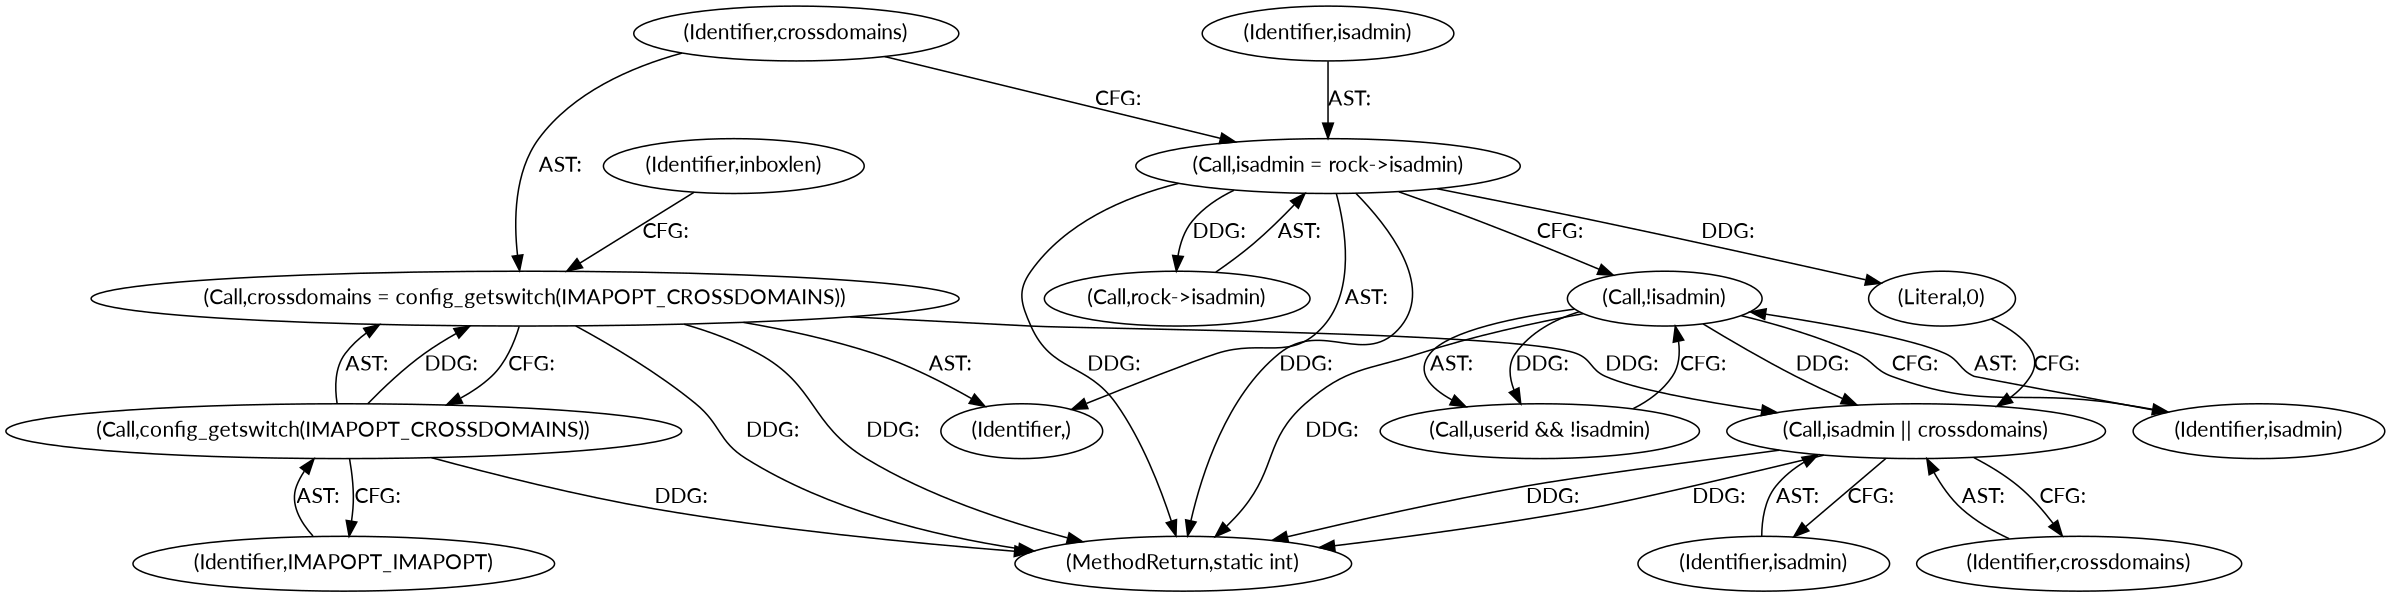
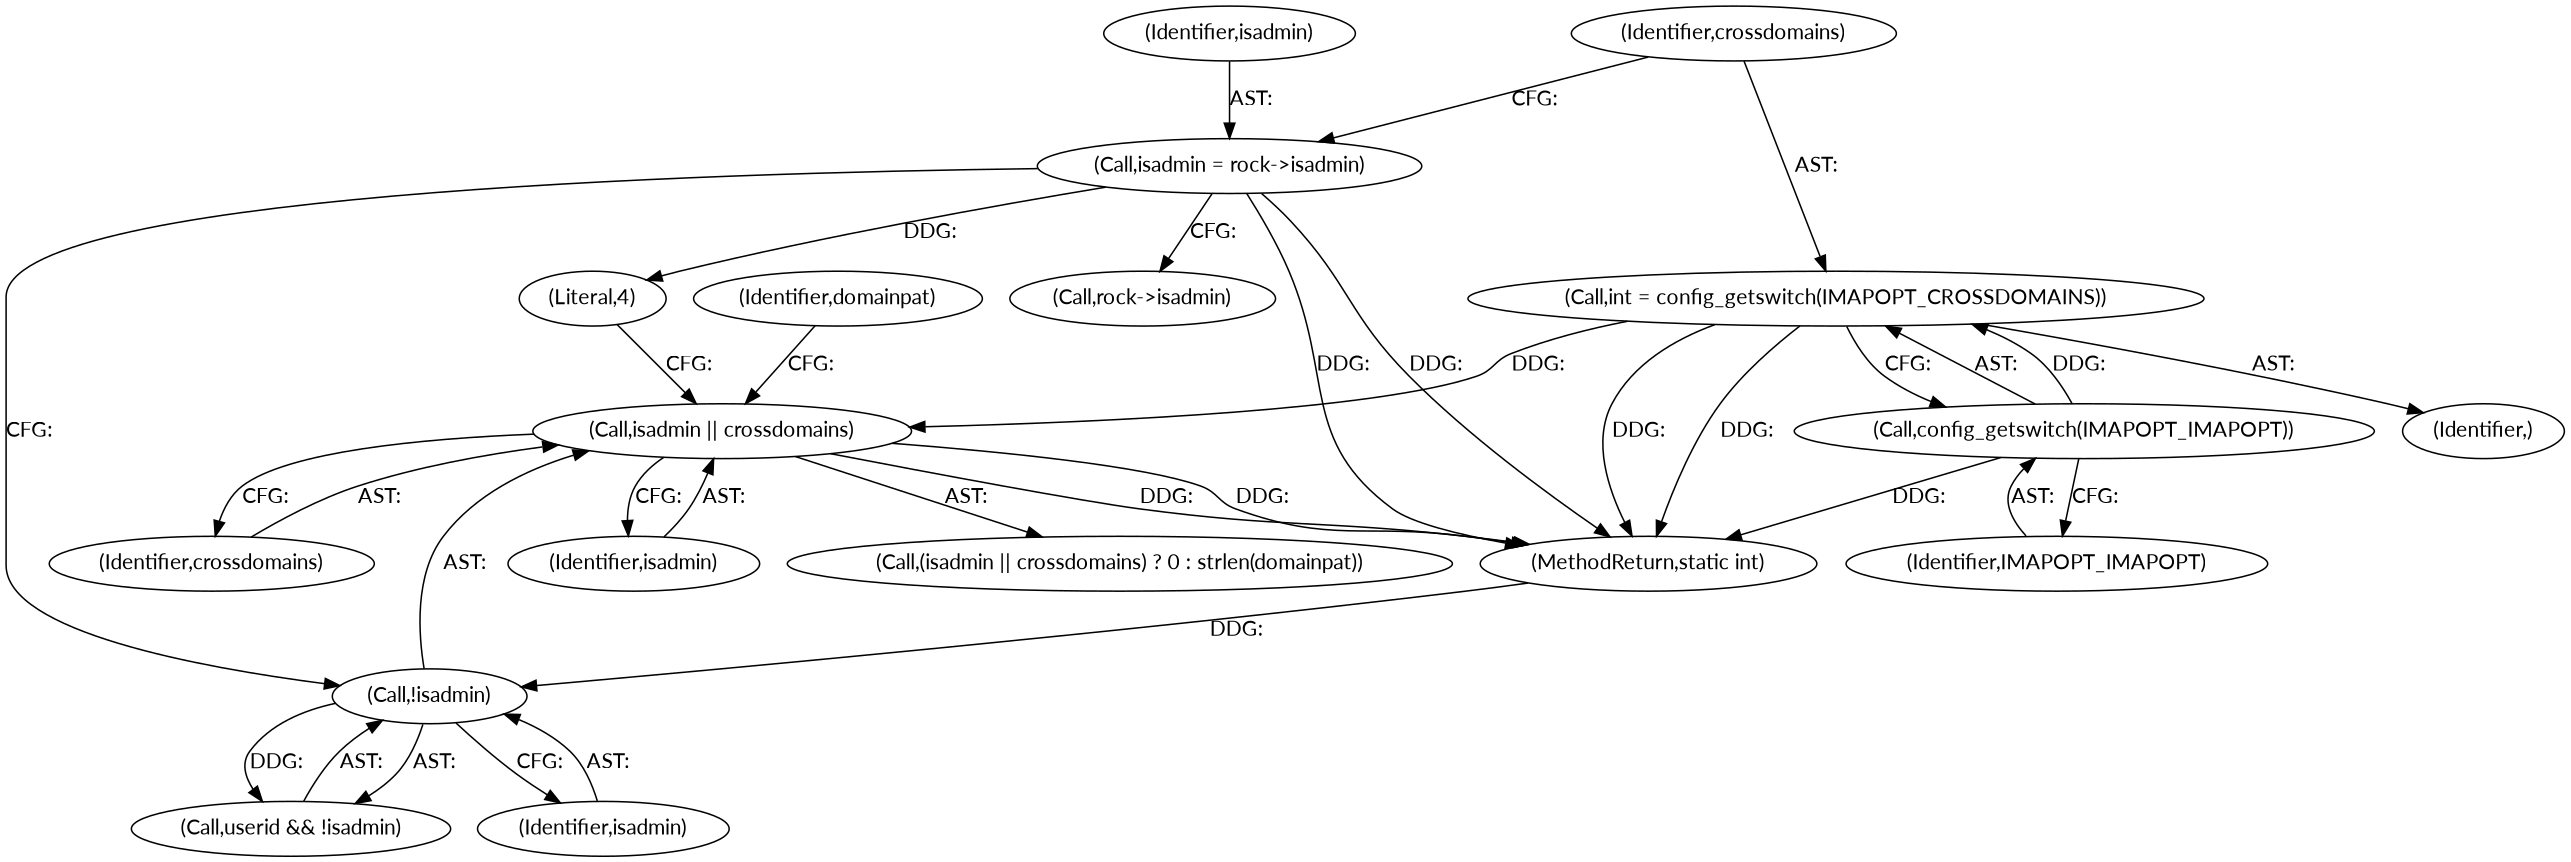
node "(Identifier,inboxlen)": removed
edge "(Call,isadmin = rock->isadmin)" -> "(Call,rock->isadmin)": label "DDG: " -> "CFG: "
edge "(Call,rock->isadmin)" -> "(Call,isadmin = rock->isadmin)": removed, label "AST:"
node "(Call,crossdomains = config_getswitch(IMAPOPT_CROSSDOMAINS))": label "(Call,crossdomains = config_getswitch(IMAPOPT_CROSSDOMAINS))" -> "(Call,int = config_getswitch(IMAPOPT_CROSSDOMAINS))"
node "(Identifier,domainpat)": added
node "(Literal,0)": label "(Literal,0)" -> "(Literal,4)"
edge "(Call,isadmin = rock->isadmin)" -> "(Identifier,)": removed, label "AST:"
edge "(Call,userid && !isadmin)" -> "(Call,!isadmin)": label "CFG: " -> "AST: "
edge "(Call,!isadmin)" -> "(Call,isadmin || crossdomains)": label "DDG: " -> "AST: "
edge "(Call,!isadmin)" -> "(MethodReturn,static int)": reversed
node "(Call,config_getswitch(IMAPOPT_CROSSDOMAINS))": label "(Call,config_getswitch(IMAPOPT_CROSSDOMAINS))" -> "(Call,config_getswitch(IMAPOPT_IMAPOPT))"
node "(Call,(isadmin || crossdomains) ? 0 : strlen(domainpat))": added
